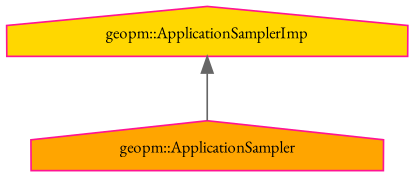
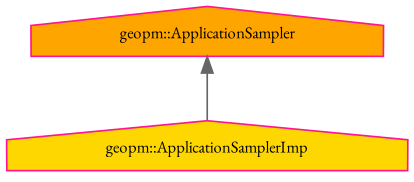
edge "geopm::ApplicationSampler" -> "geopm::ApplicationSamplerImp": reversed
